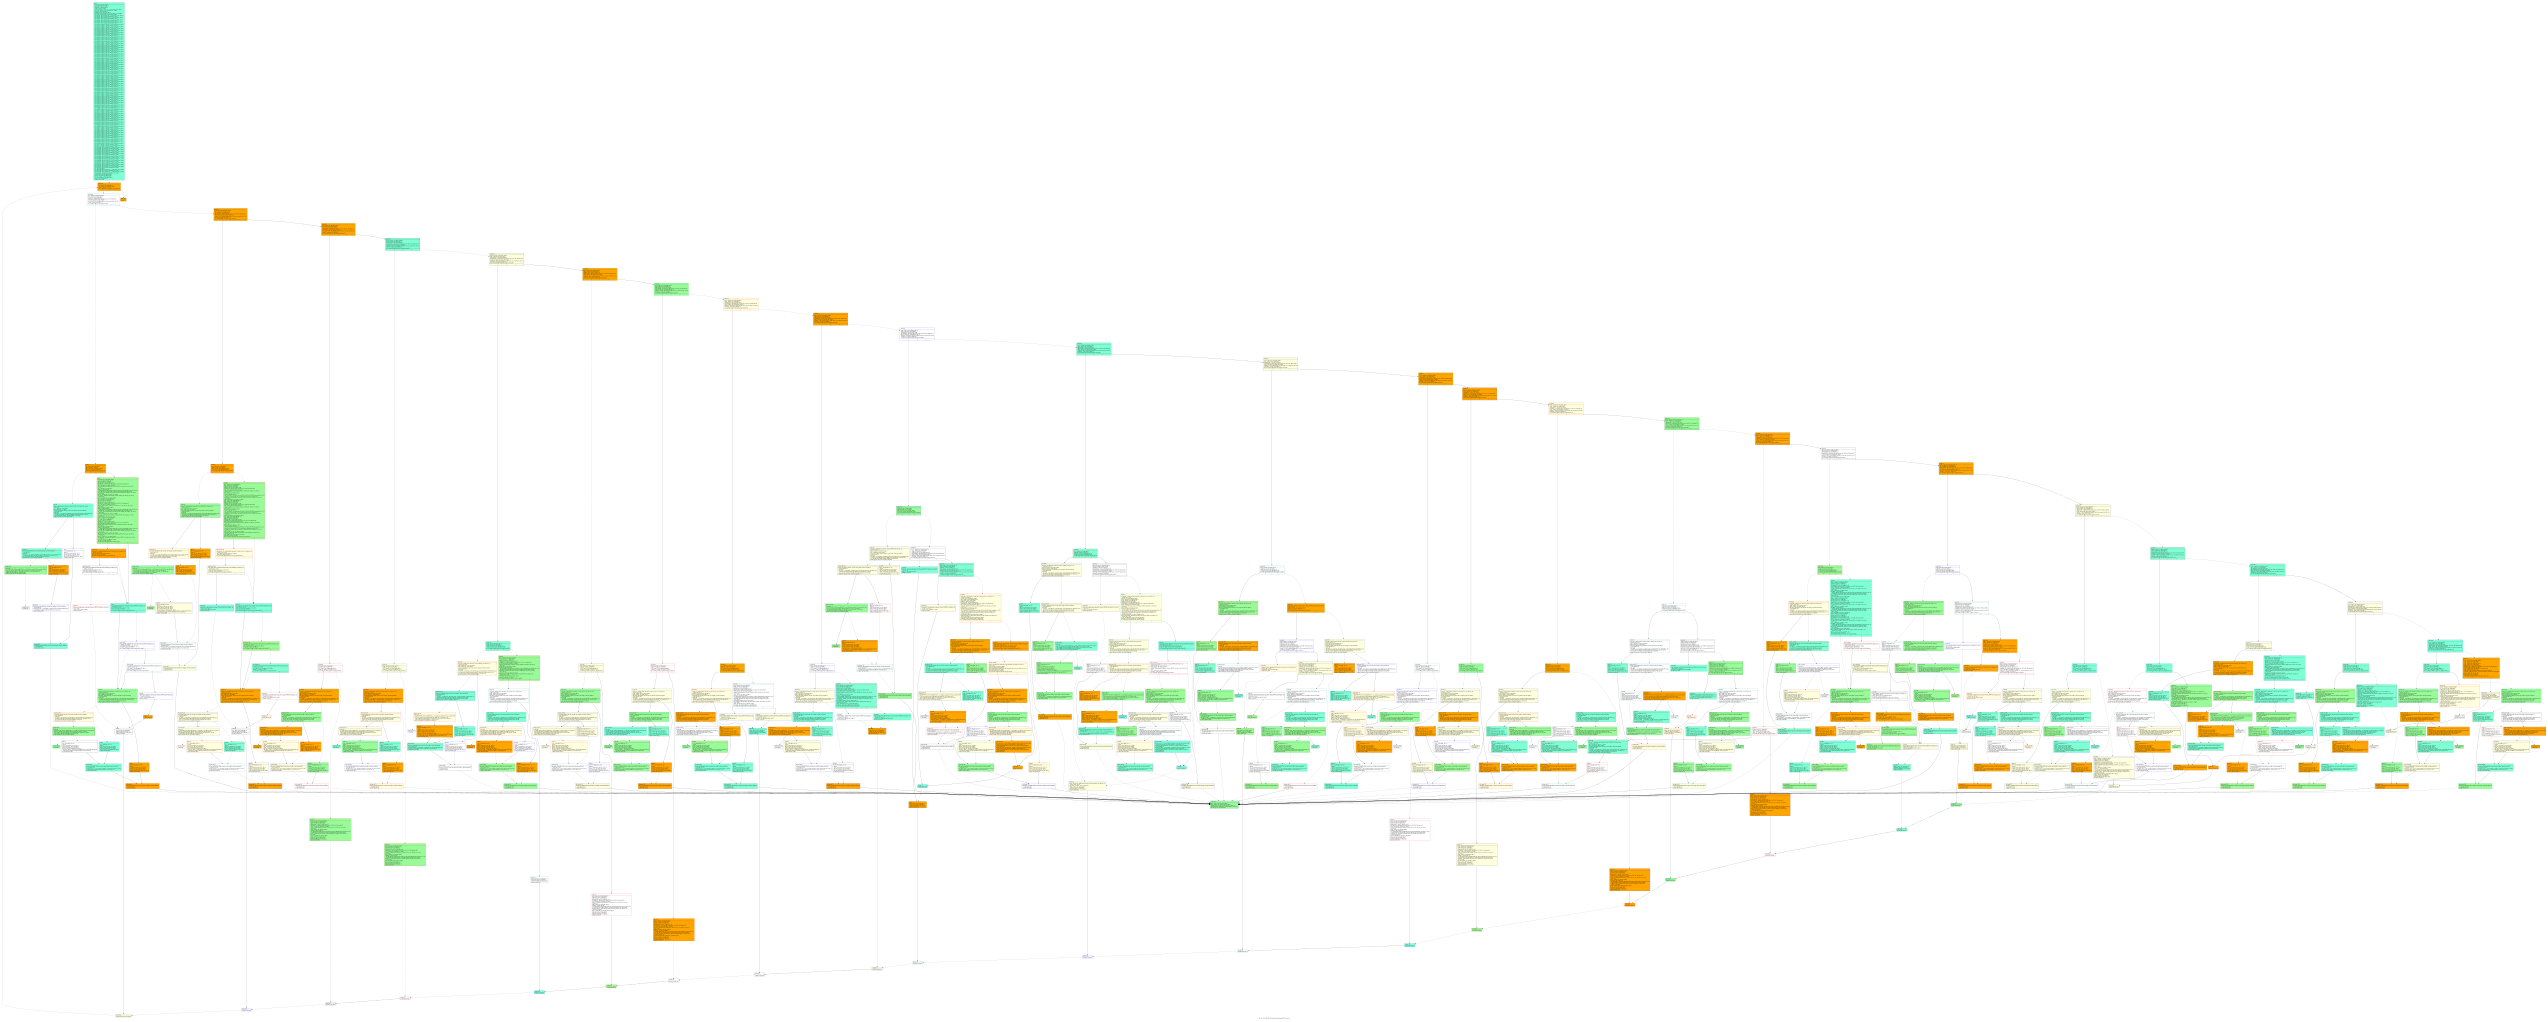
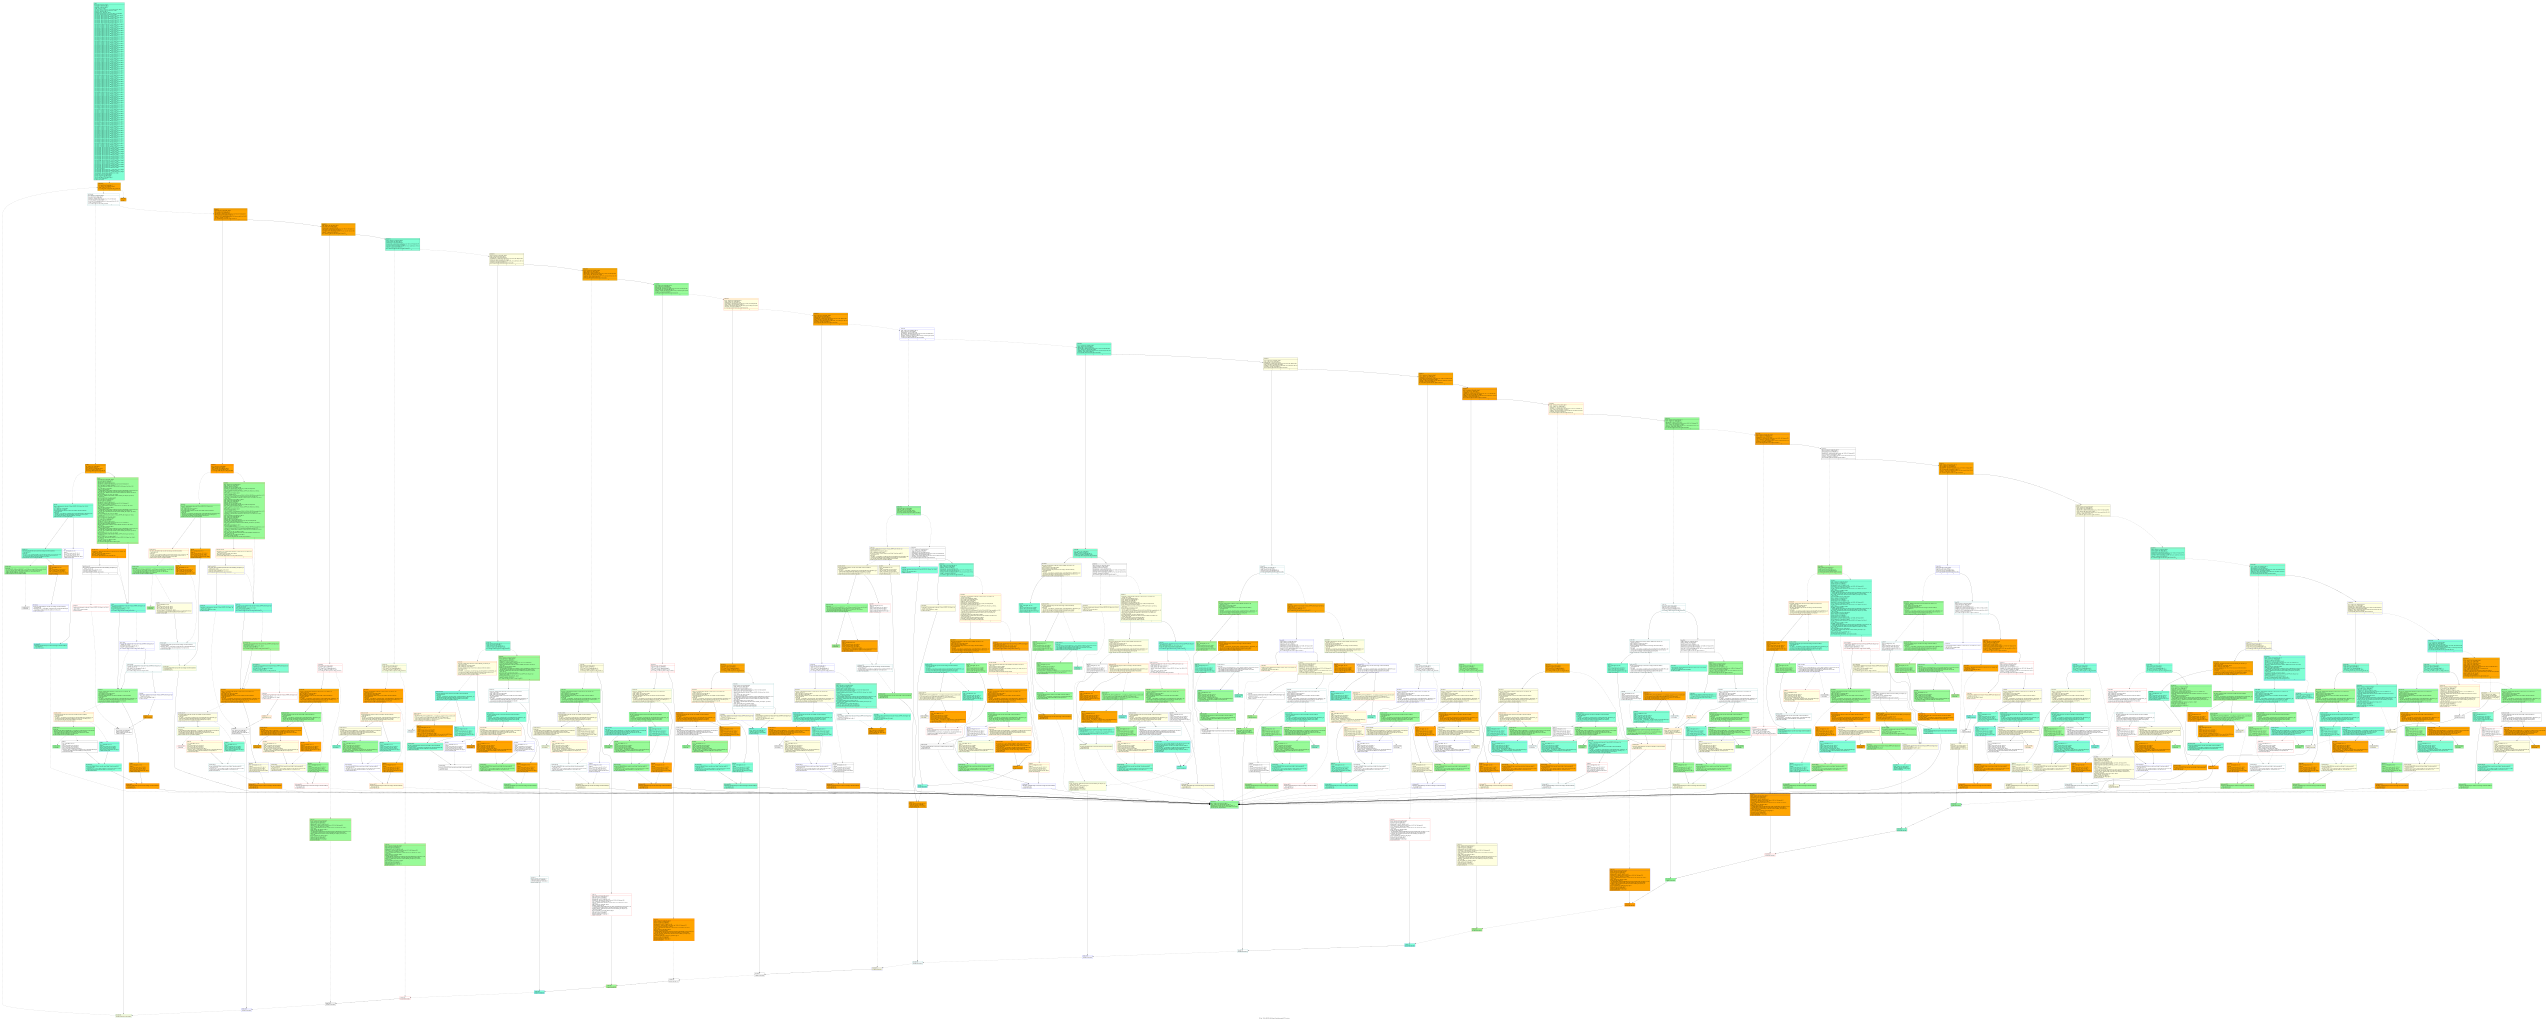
node "lpad655:": fillcolor orange -> white
node "ehcleanup1097:": fillcolor aquamarine -> lightyellow
